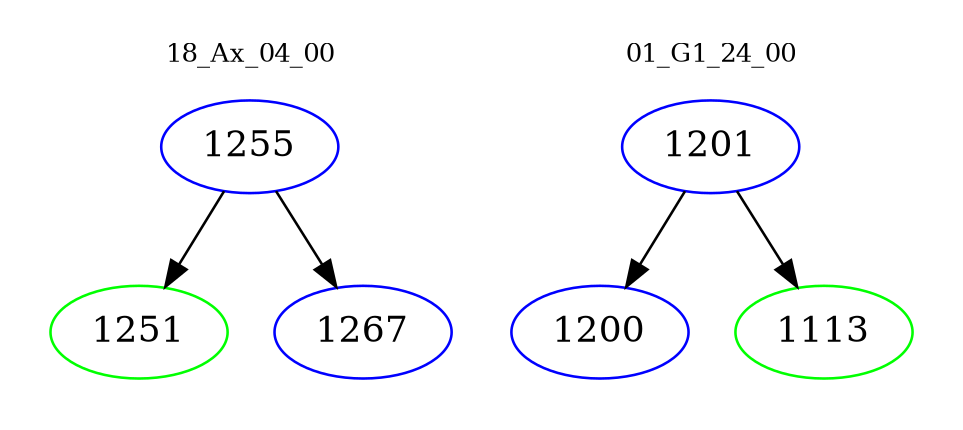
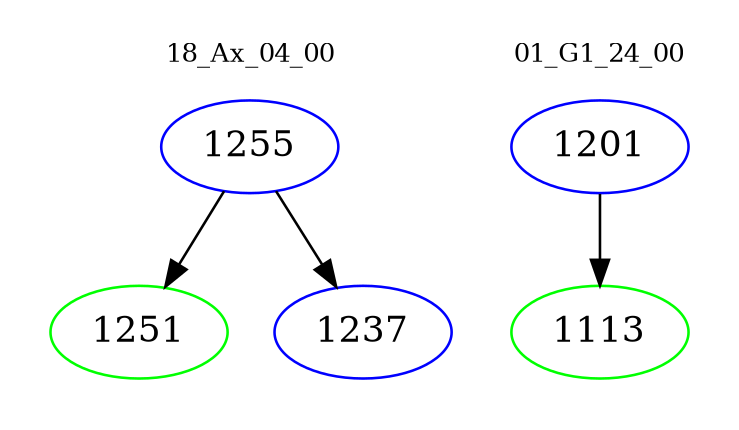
node "1267": label "1267" -> "1237"
node "1200": removed
